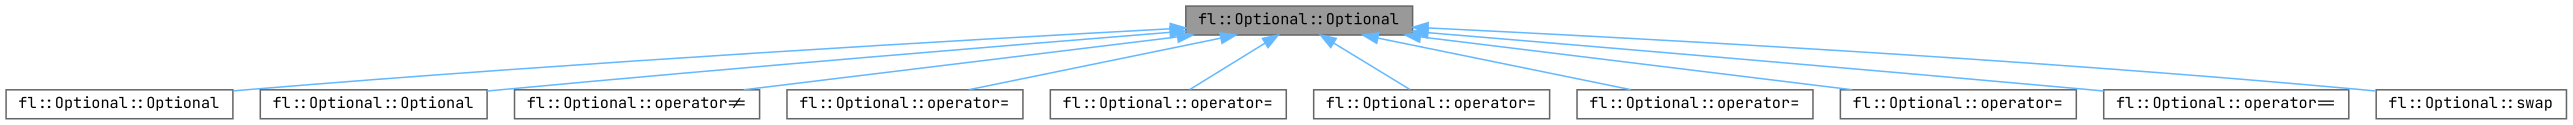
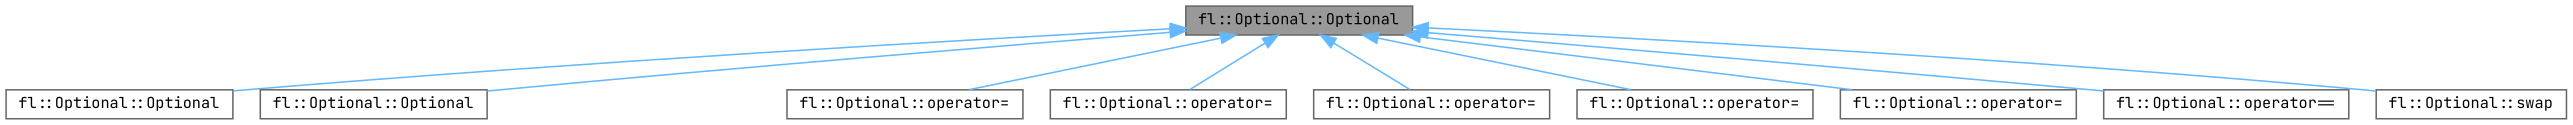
node "fl::Optional::operator!=": removed
